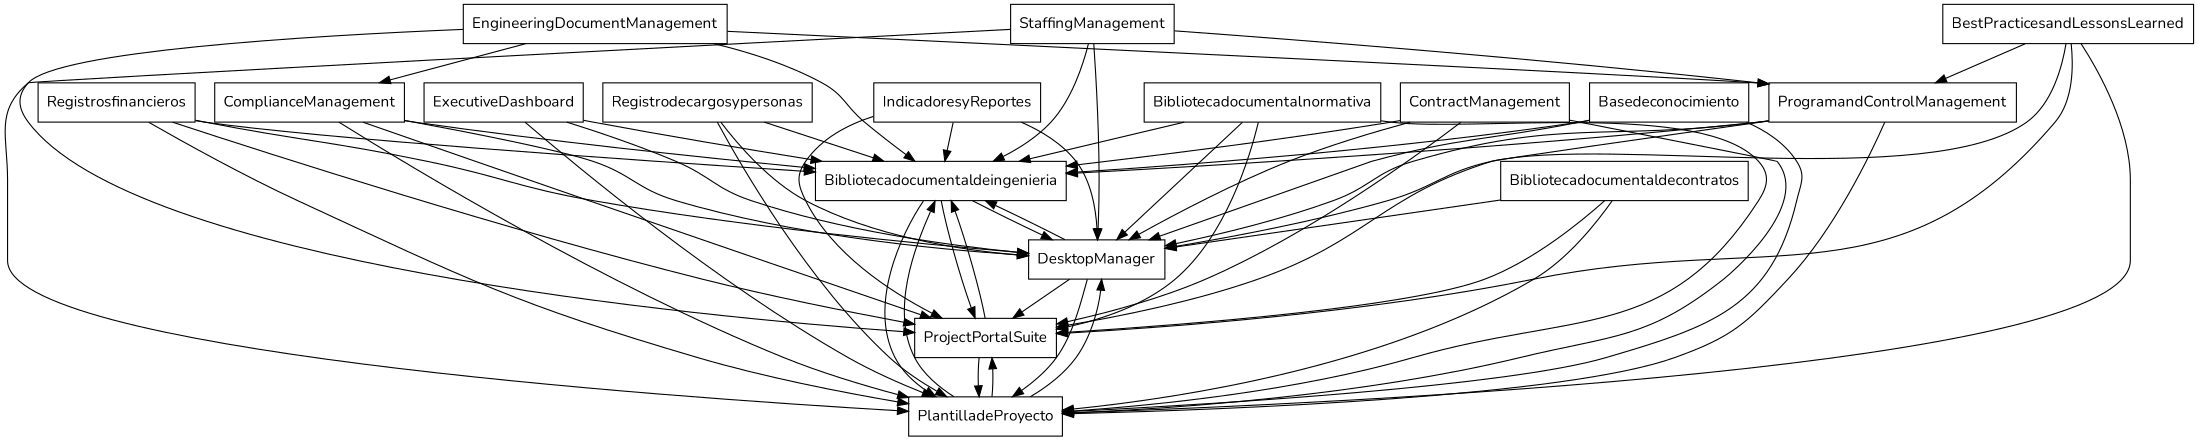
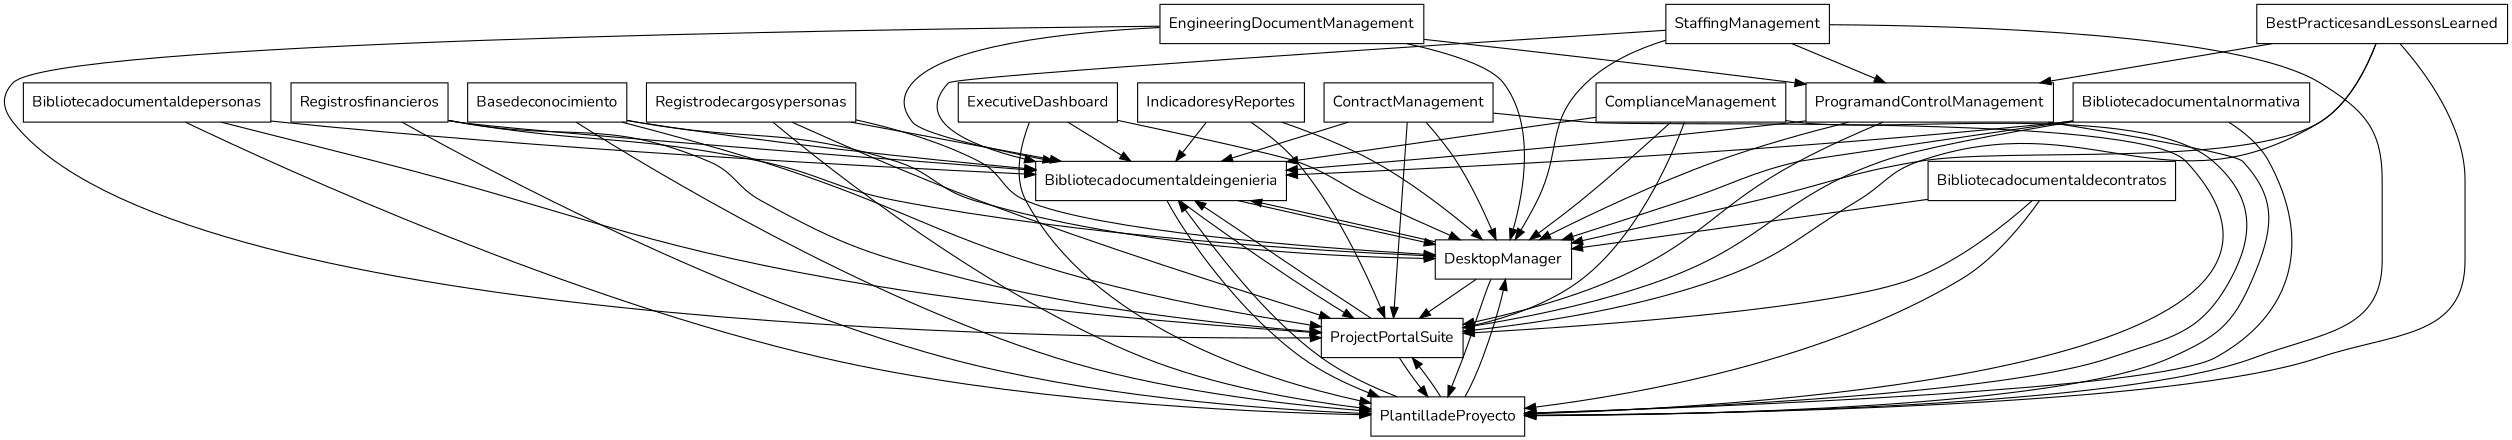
edge "EngineeringDocumentManagement" -> "ComplianceManagement": now "EngineeringDocumentManagement" -> "DesktopManager"
node "Bibliotecadocumentaldepersonas": added
edge "Registrodecargosypersonas" -> "ProjectPortalSuite": added
edge "Basedeconocimiento" -> "ProjectPortalSuite": added
